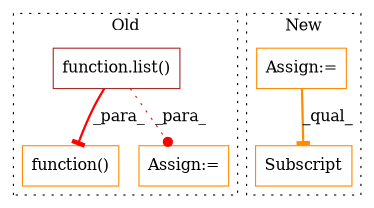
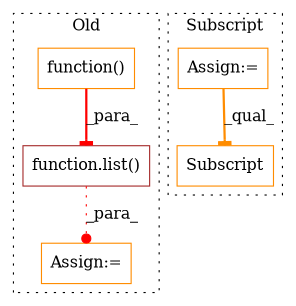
cluster "New": label "New" -> "Subscript"
edge "function.list()" -> "function()": reversed
